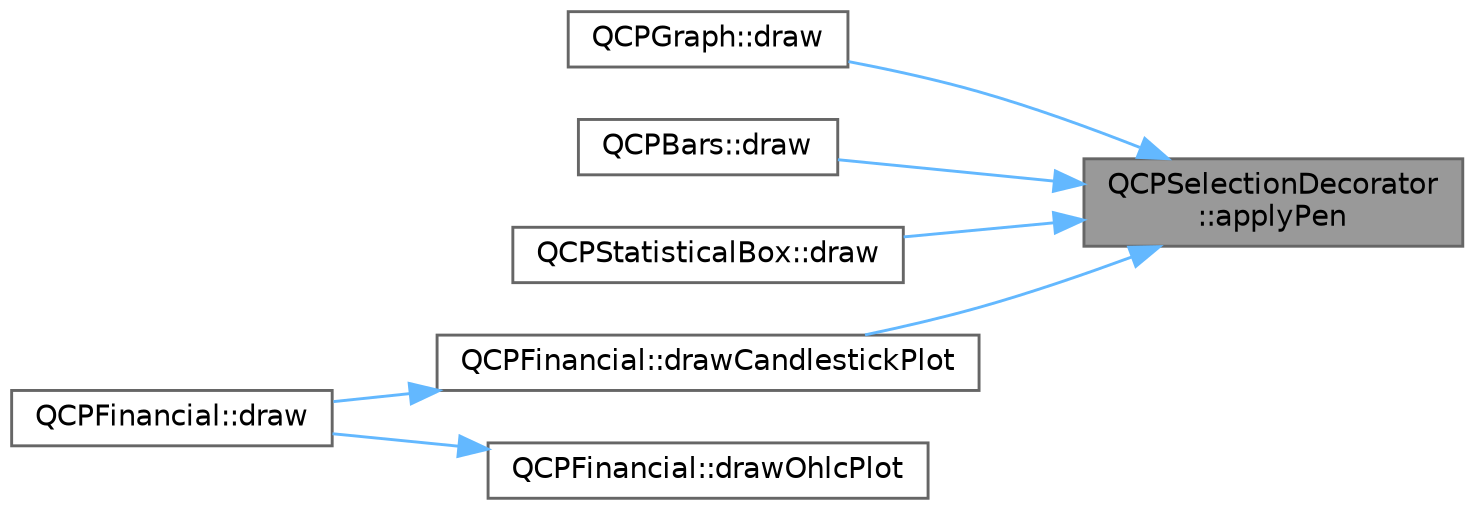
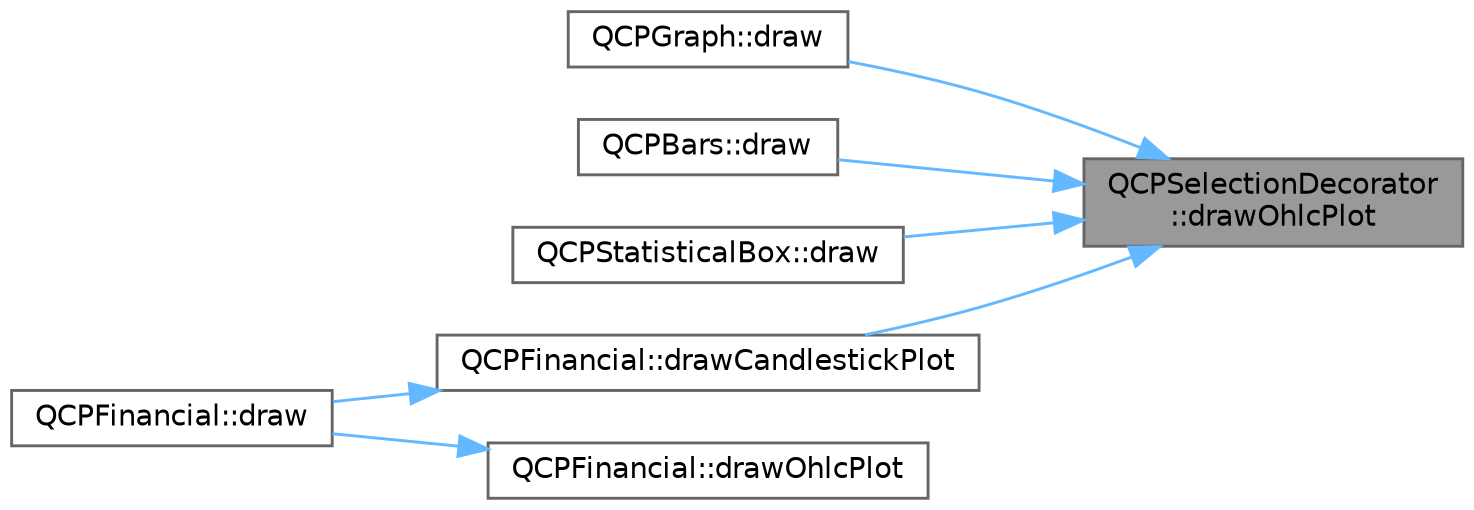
node "QCPSelectionDecorator ::applyPen": label "QCPSelectionDecorator ::applyPen" -> "QCPSelectionDecorator ::drawOhlcPlot"
